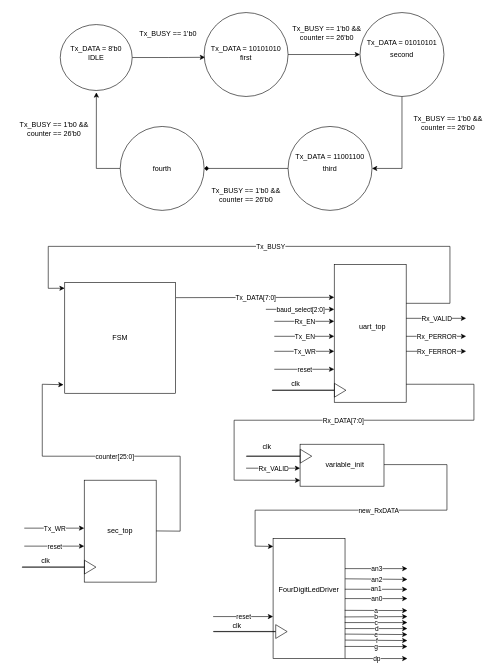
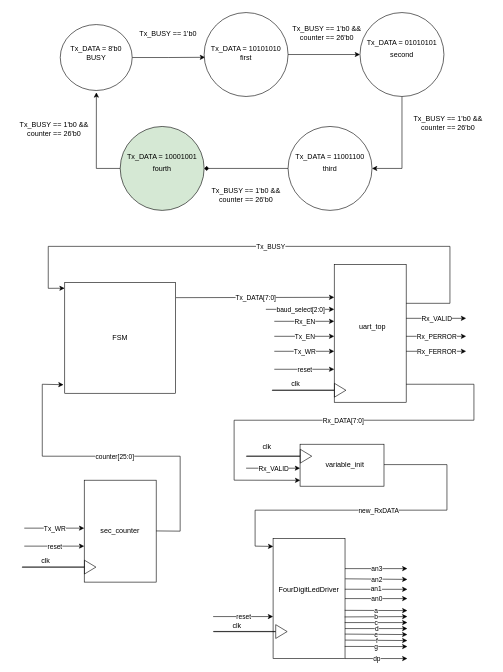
node "IDLE": label "IDLE" -> "BUSY"
node "Tx_DATA = 10001001": added
node "fourth": fillcolor #ffffff -> #d5e8d4
node "sec_top": label "sec_top" -> "sec_counter"
